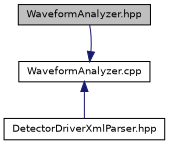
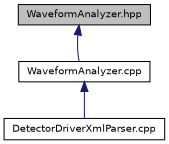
edge "WaveformAnalyzer.hpp" -> "WaveformAnalyzer.cpp": reversed
node "DetectorDriverXmlParser.hpp": label "DetectorDriverXmlParser.hpp" -> "DetectorDriverXmlParser.cpp"
